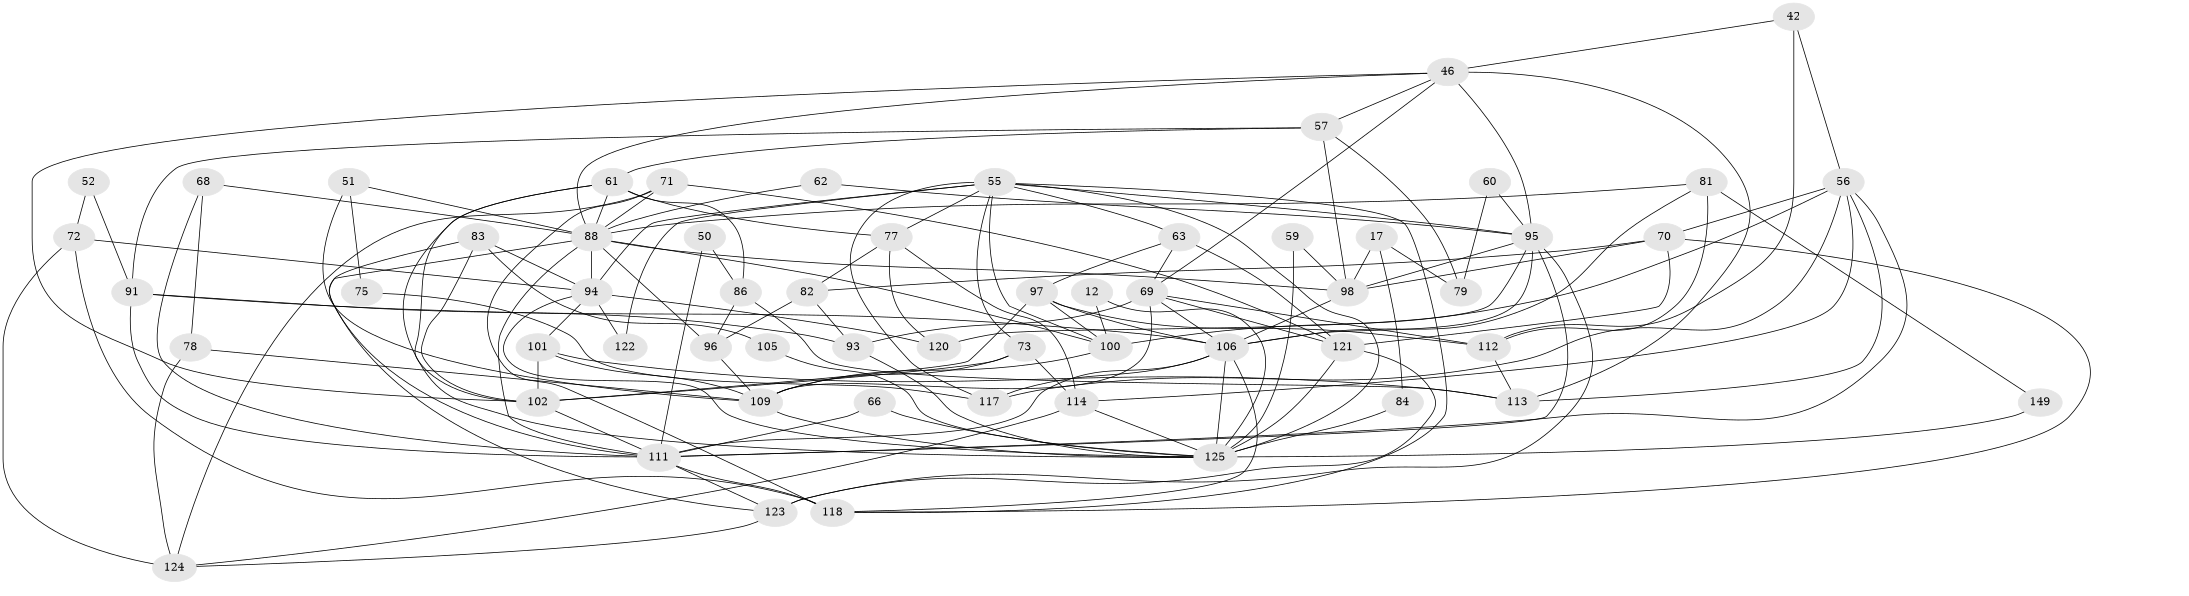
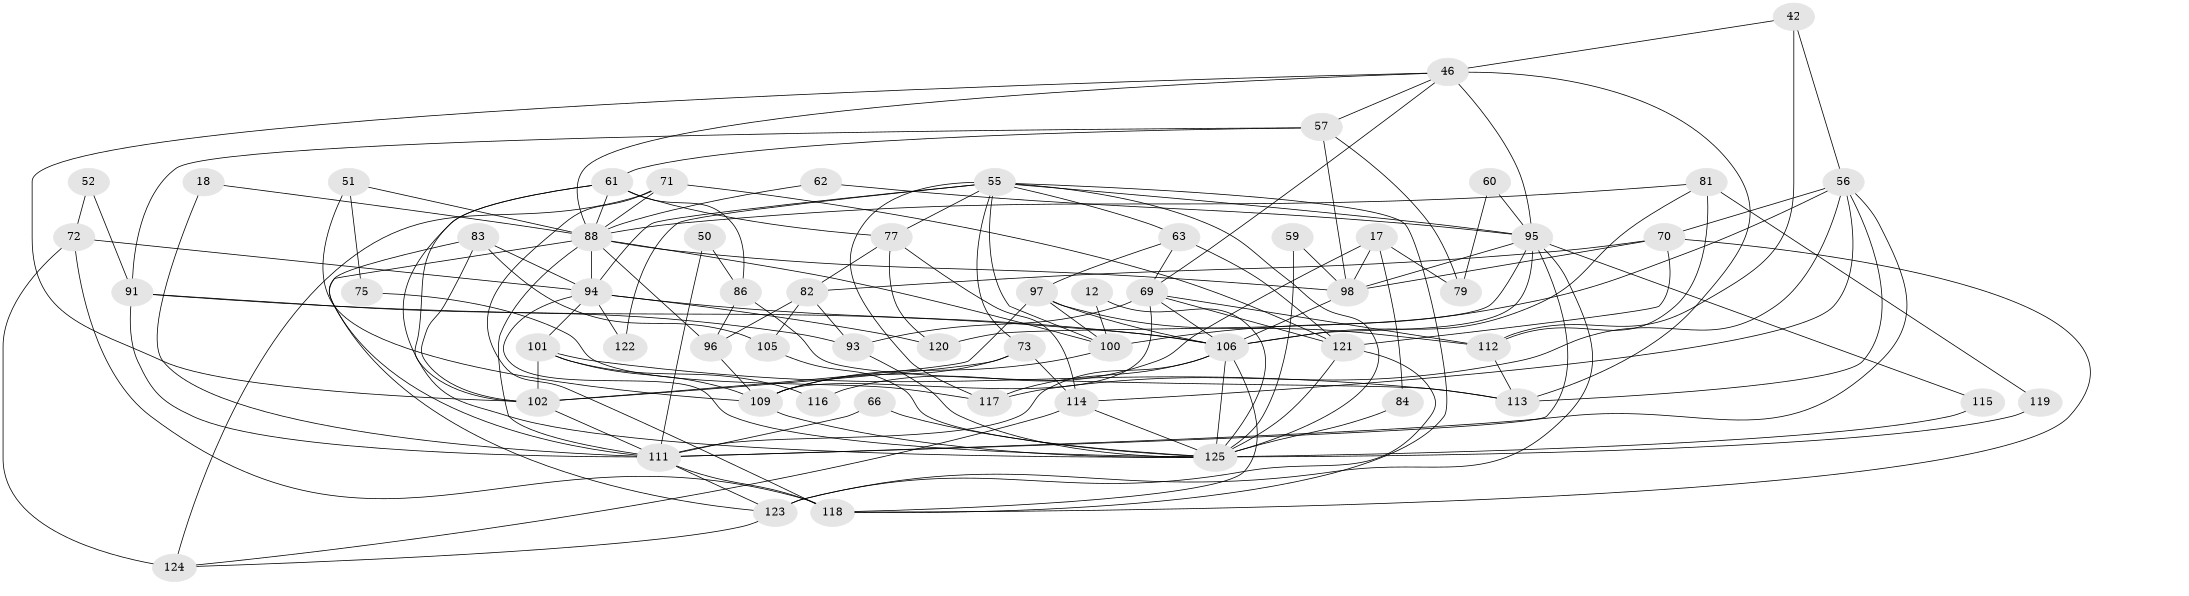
node "68": label "68" -> "18"
edge "94" -- "106": added
edge "82" -- "105": added
node "78": removed
node "116": added
node "115": added
node "149": label "149" -> "119"
